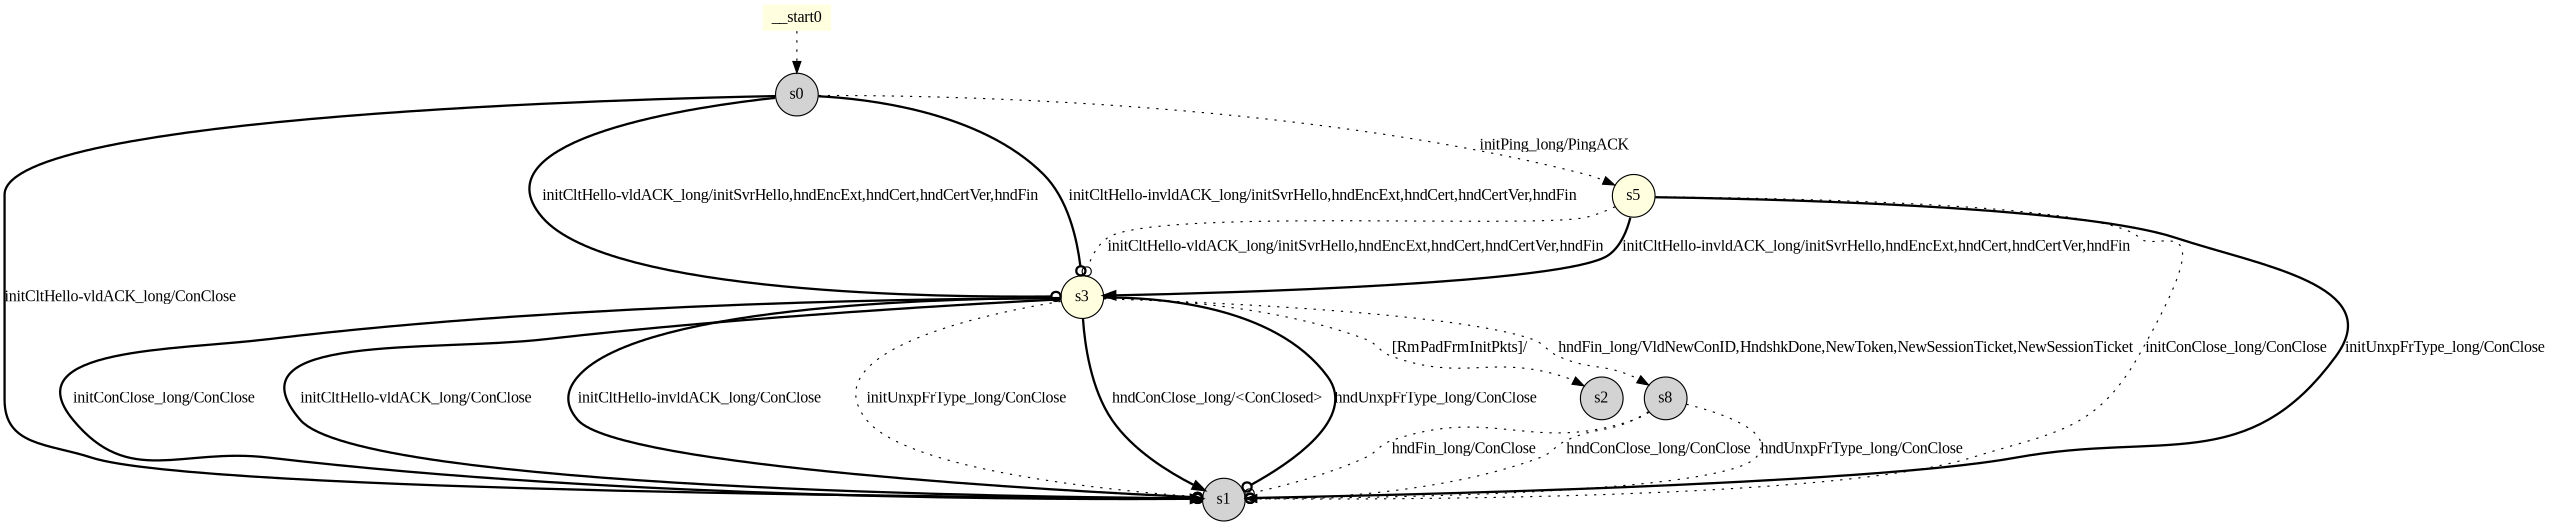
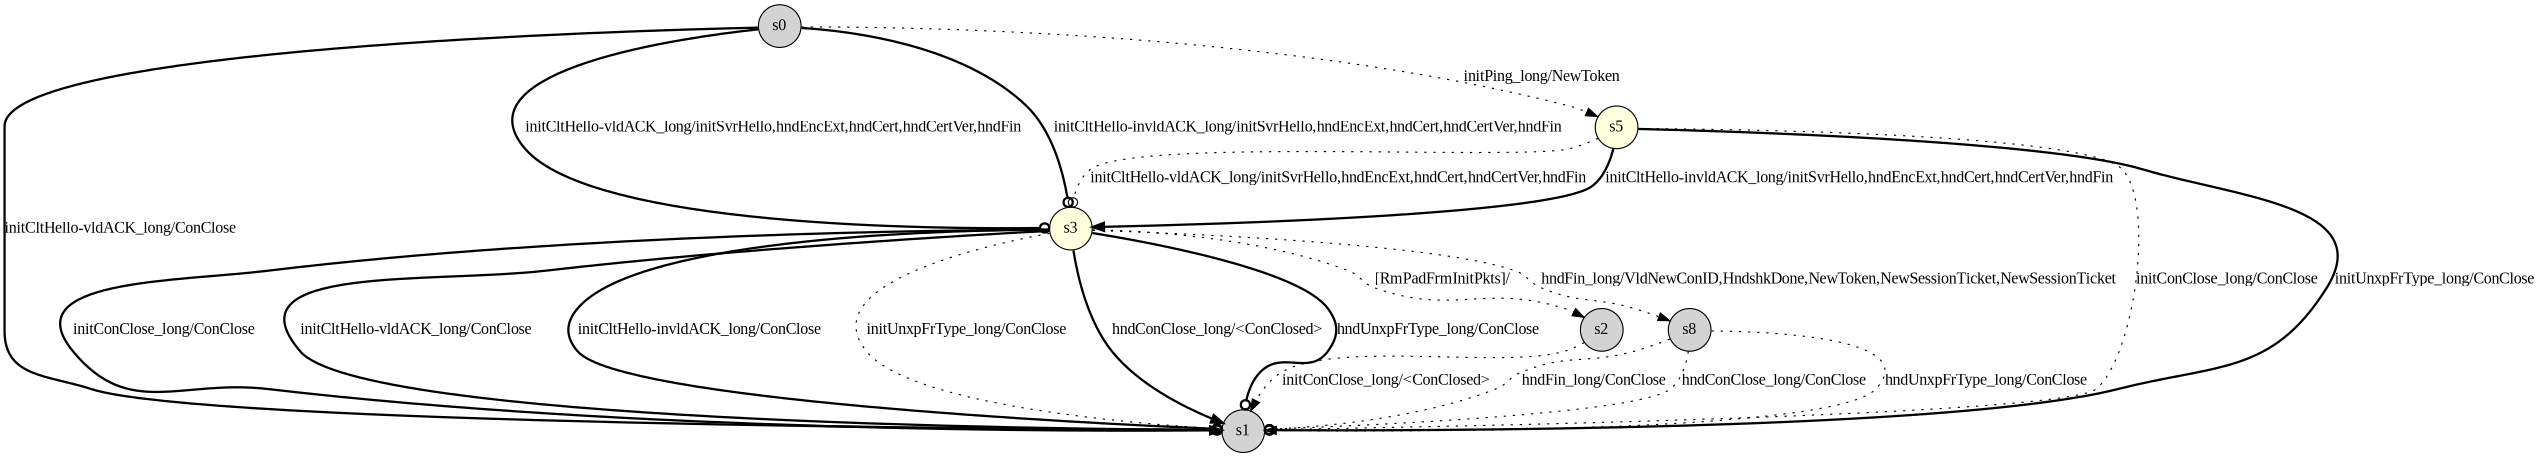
node "__start0": removed
edge "s0" -> "s5": label "initPing_long/PingACK " -> "initPing_long/NewToken "
edge "s2" -> "s1": added, label "initConClose_long/<ConClosed>"
